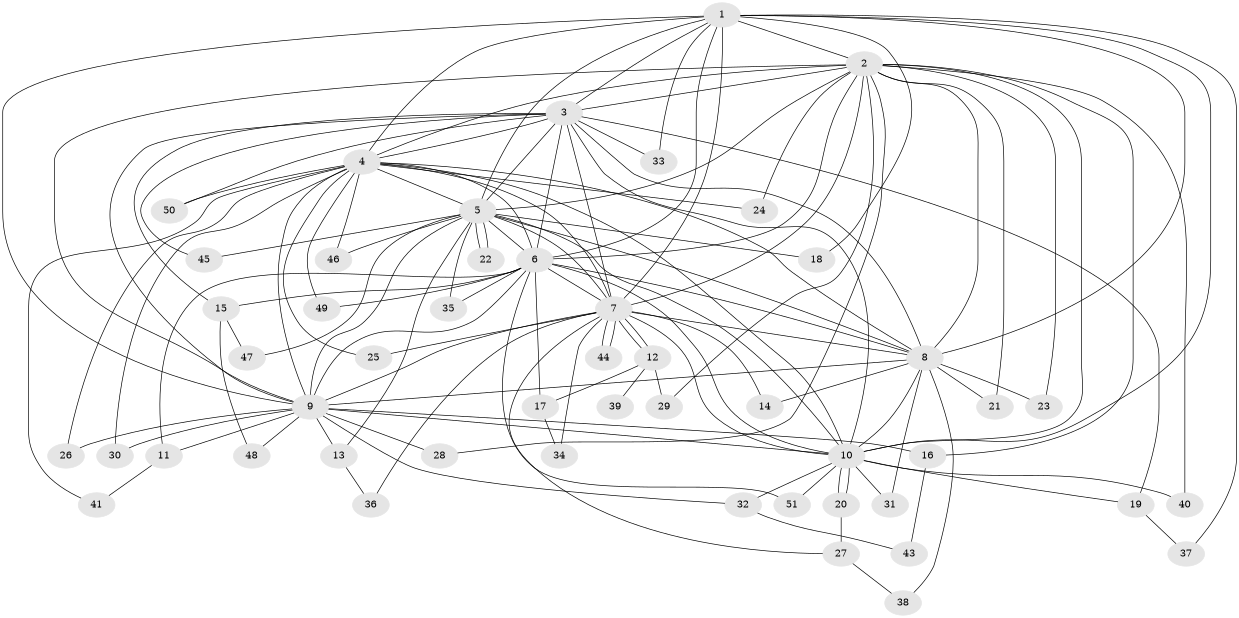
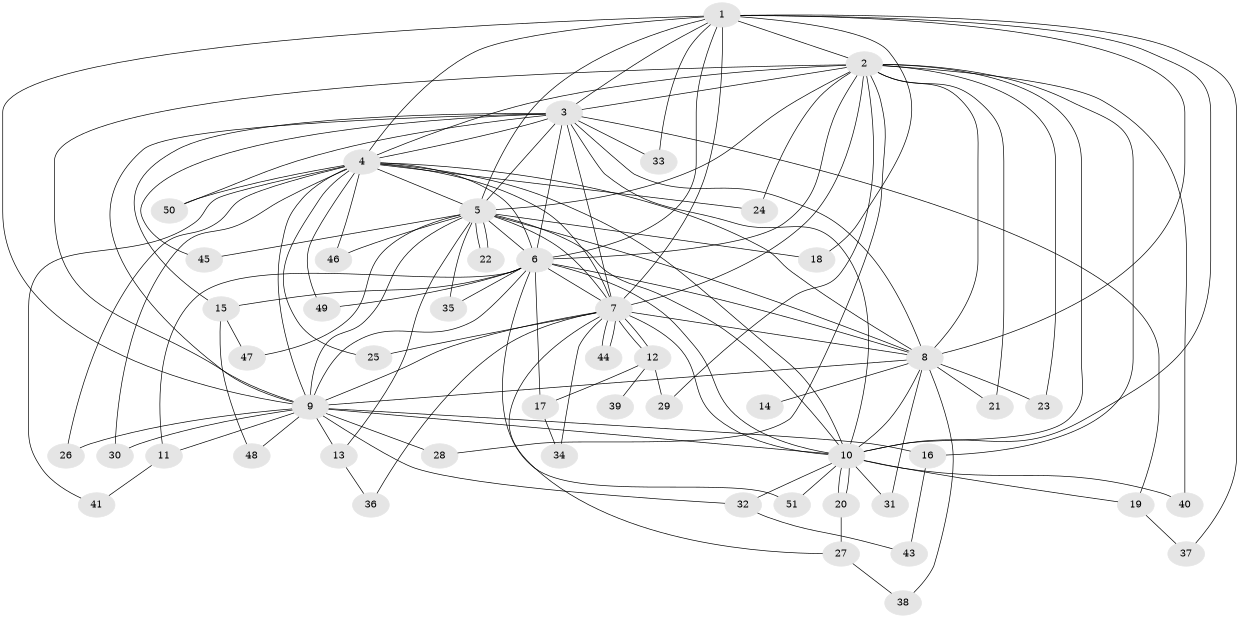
edge "7" -- "14": removed
